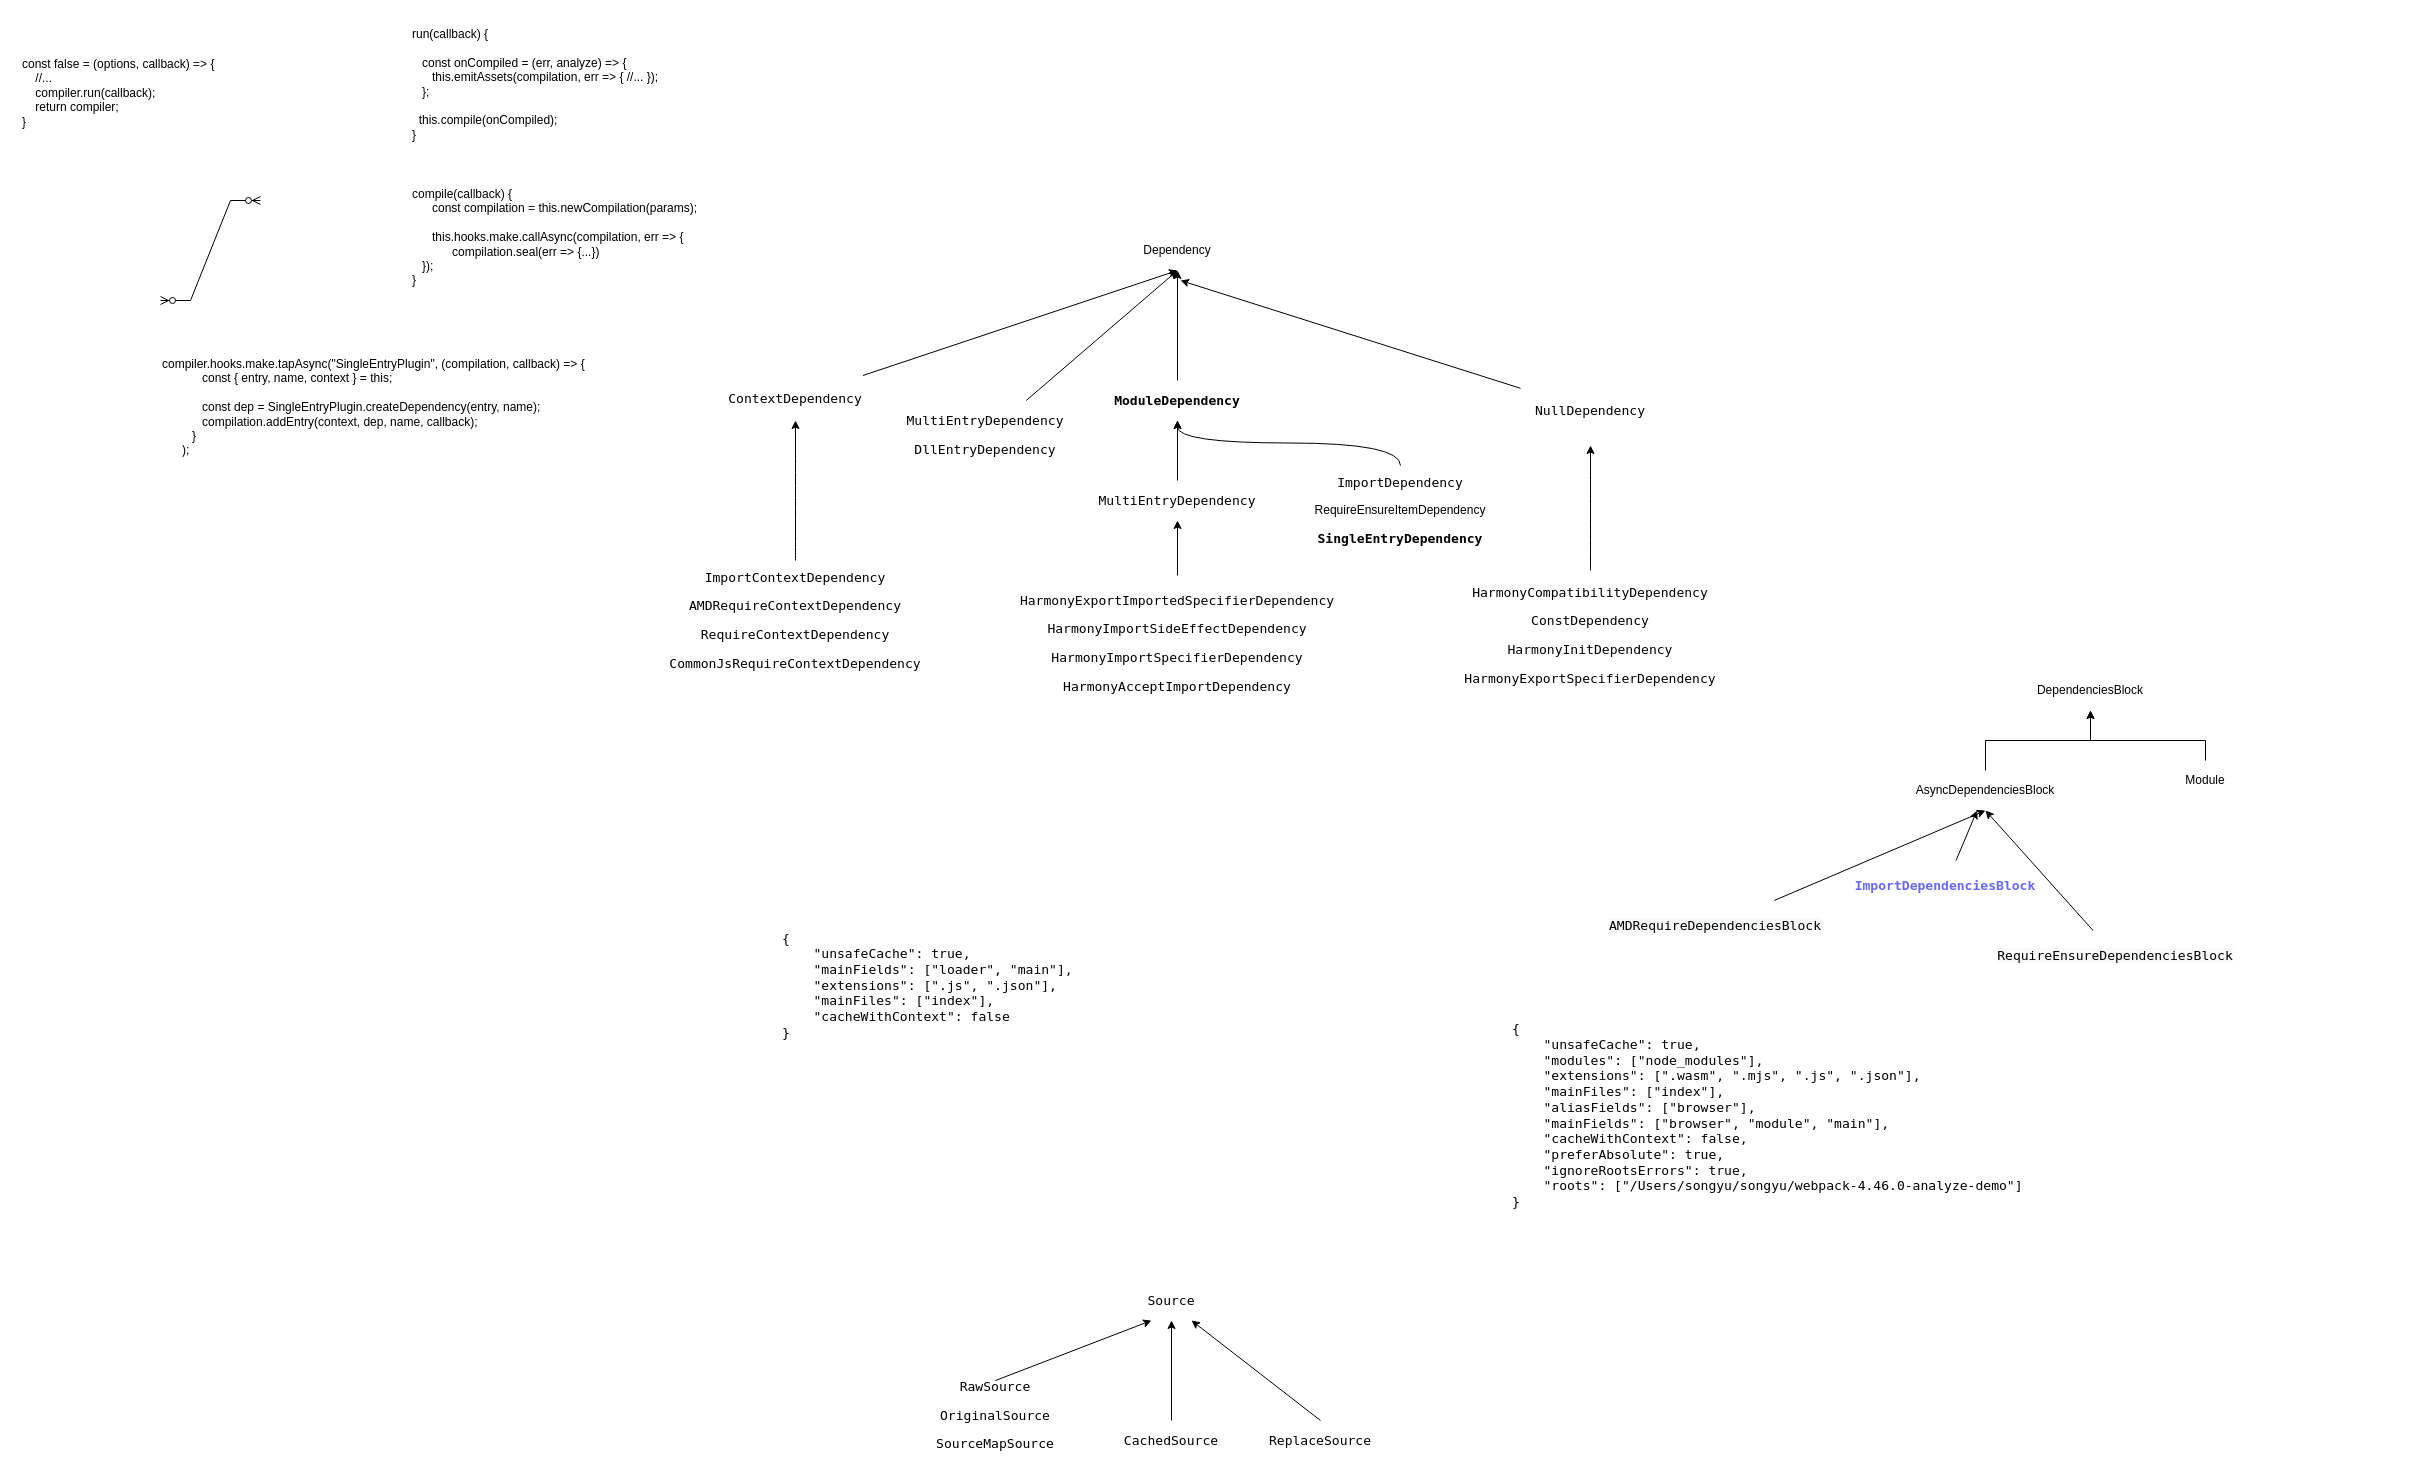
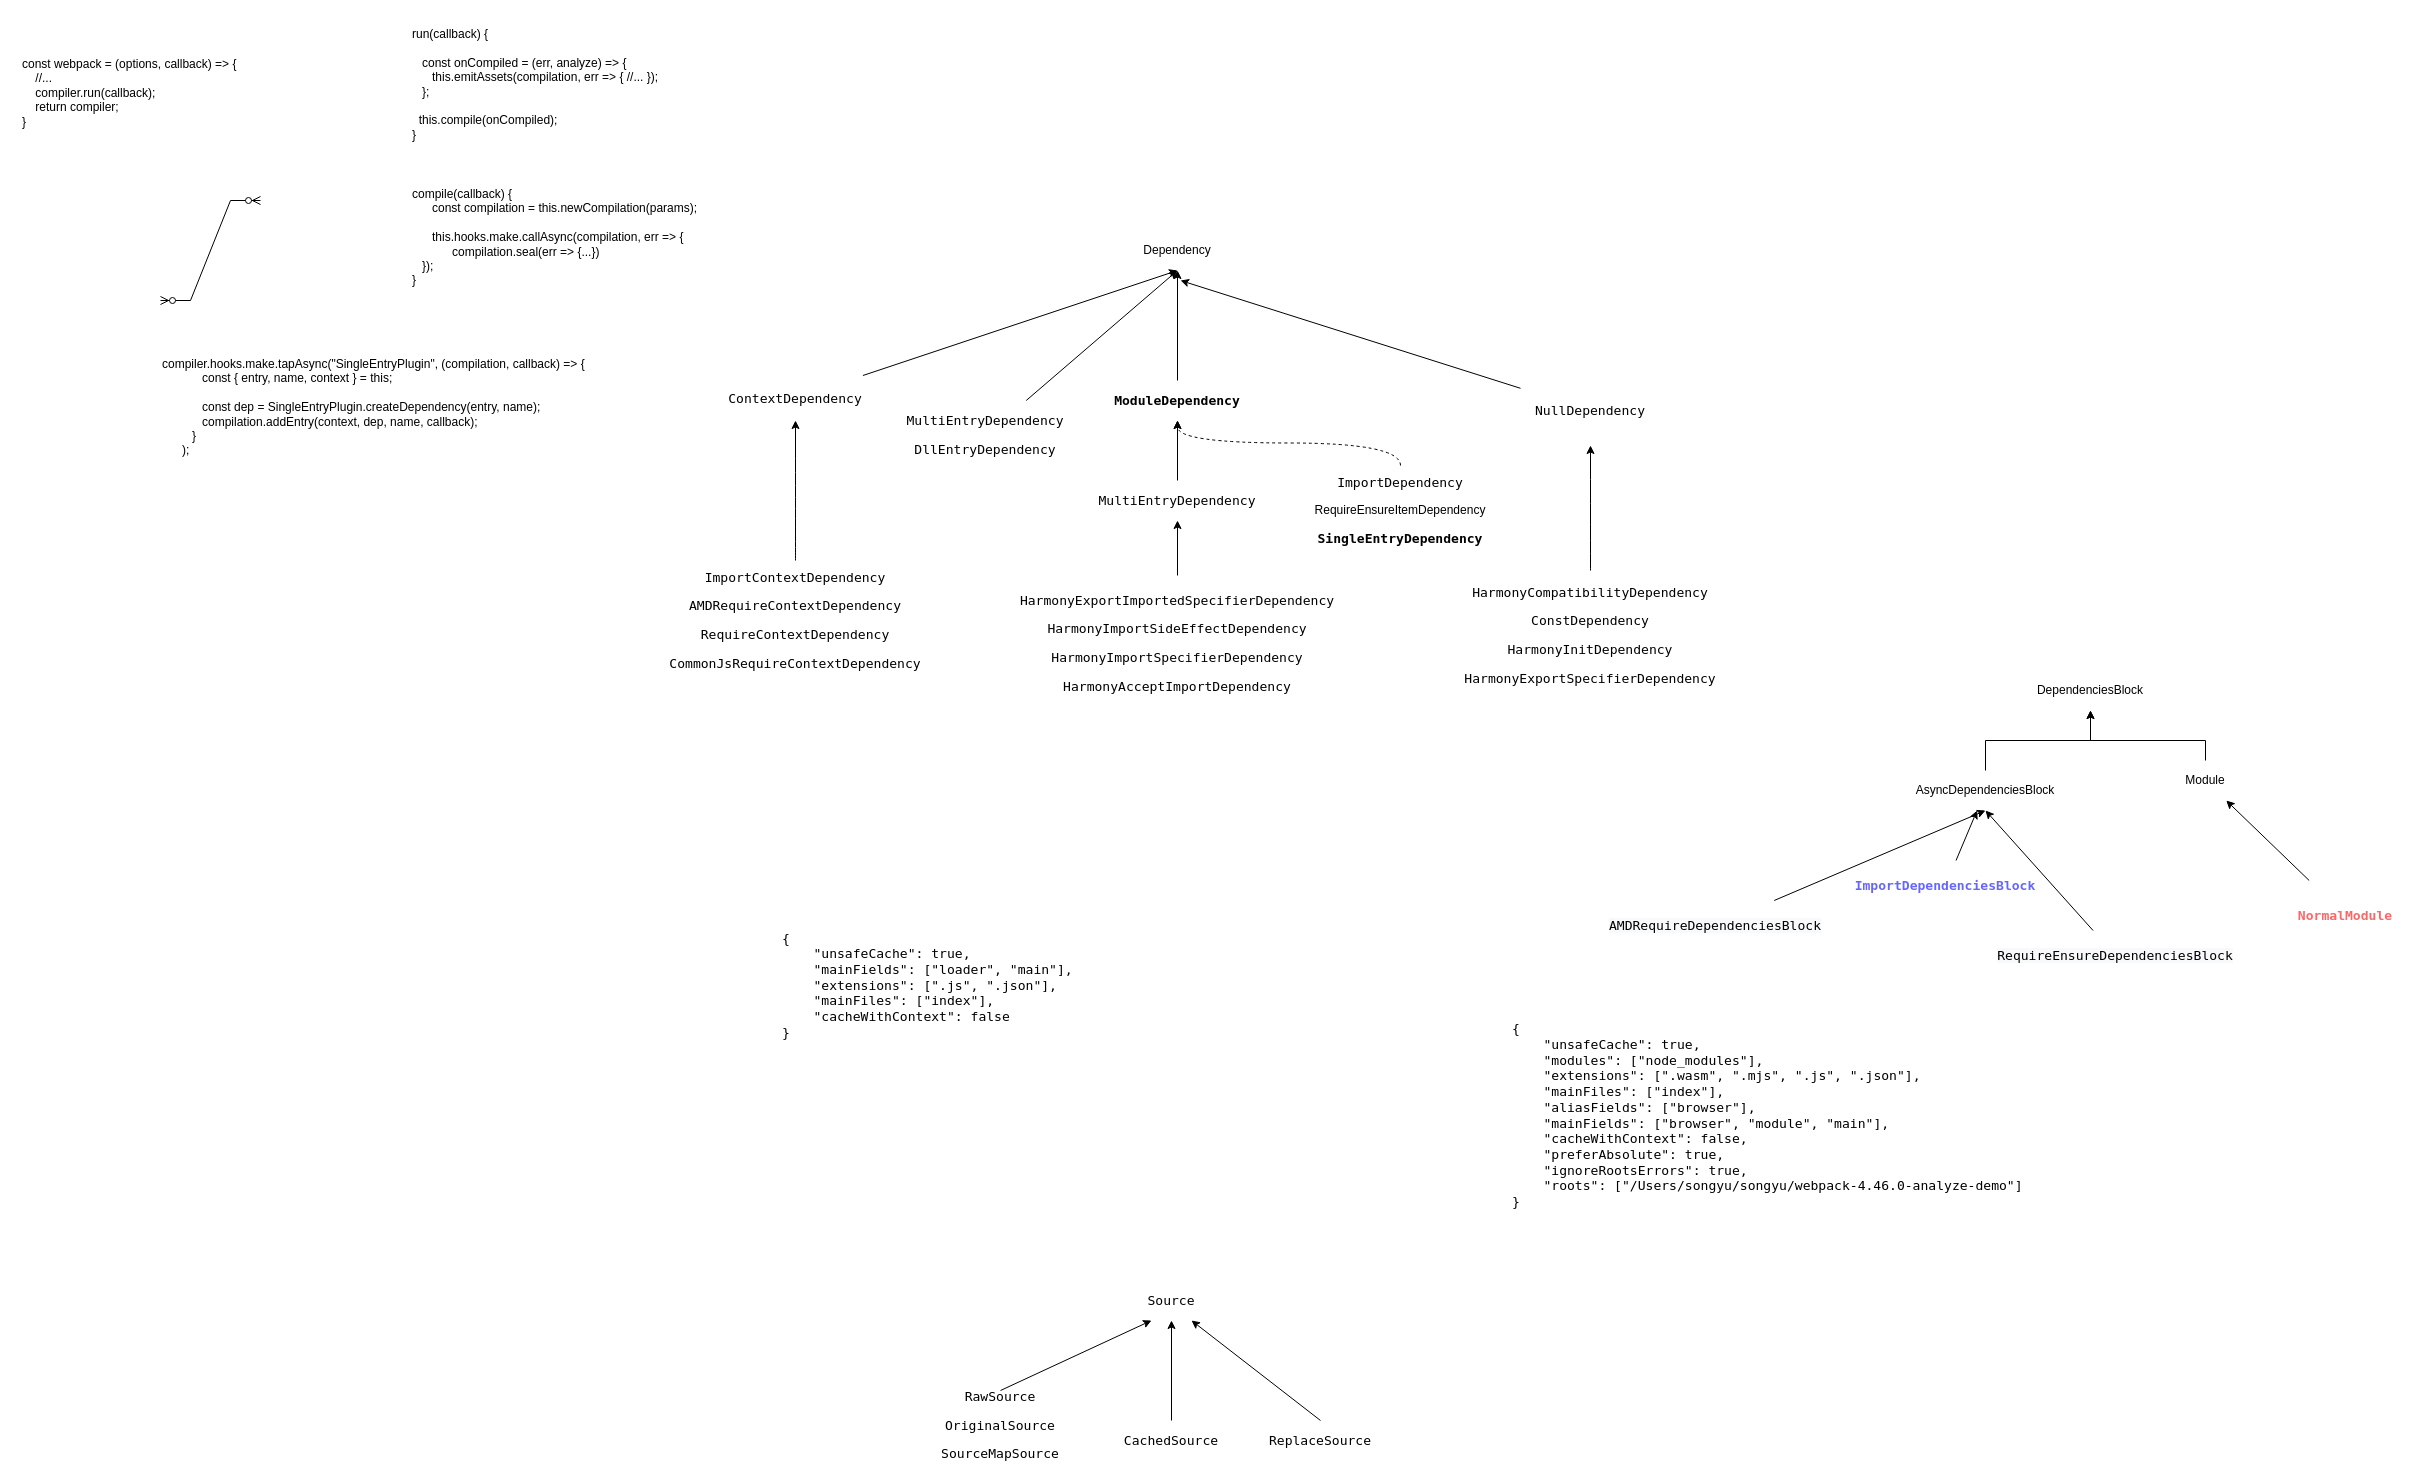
node "const false = (options, callback) => { //... compiler.run(callback); return compiler; }": label "const false = (options, callback) => { //... compiler.run(callback); return compiler; }" -> "const webpack = (options, callback) => { //... compiler.run(callback); return compiler; }"
edge "ImportDependencyRequireEnsureItemDependency SingleEntryDependency" -> "ModuleDependency": style solid -> dashed
edge "NormalModule" -> "Module": added
node "NormalModule": added
node "RawSourceOriginalSource SourceMapSource": moved (996, 1416) -> (1001, 1426)
